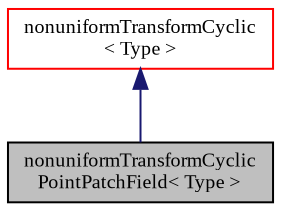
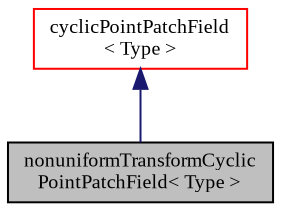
node "nonuniformTransformCyclic < Type >": label "nonuniformTransformCyclic < Type >" -> "cyclicPointPatchField < Type >"
